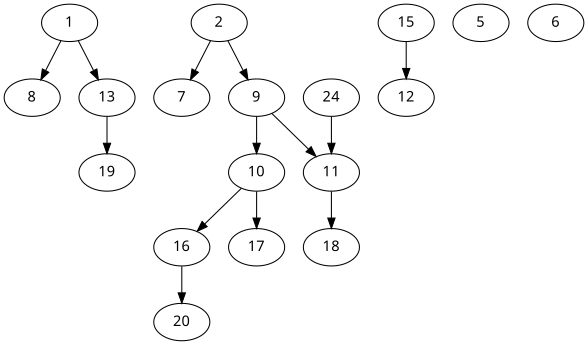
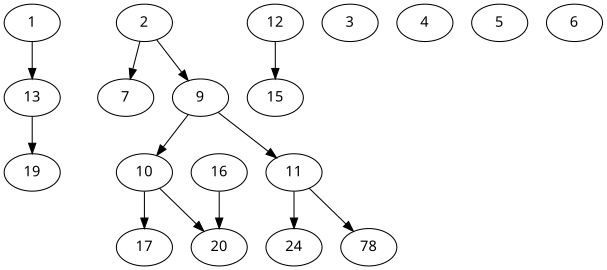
node "3": added
node "4": added
edge "15" -> "12": reversed
node "8": removed
edge "24" -> "11": reversed
edge "10" -> "16": now "10" -> "20"
node "18": label "18" -> "78"
